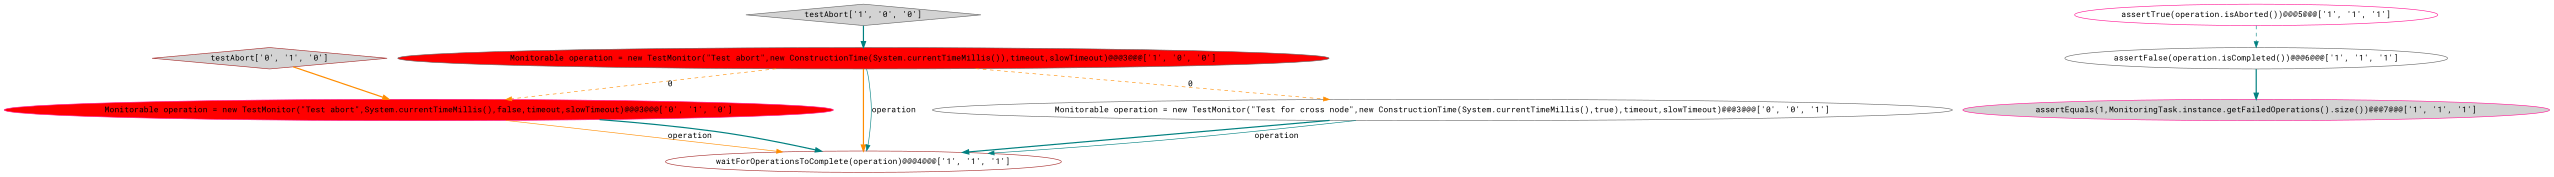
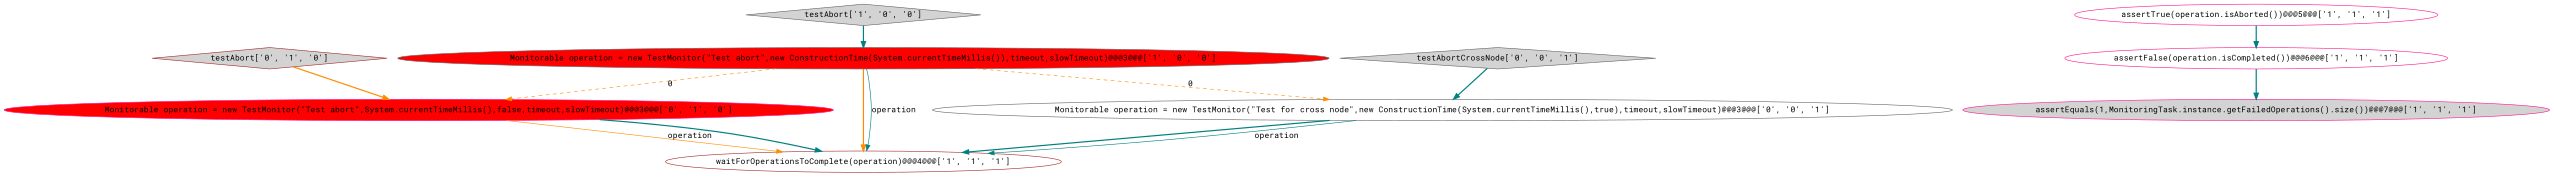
edge "assertTrue(operation.isAborted())@@@5@@@['1', '1', '1']" -> "assertFalse(operation.isCompleted())@@@6@@@['1', '1', '1']": style dashed -> bold
node "testAbortCrossNode['0', '0', '1']": added
node "assertFalse(operation.isCompleted())@@@6@@@['1', '1', '1']": color gray40 -> deeppink
